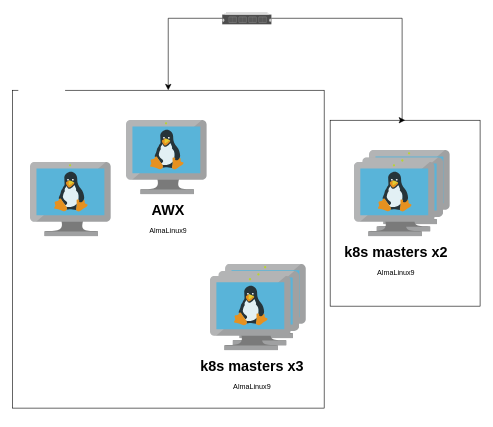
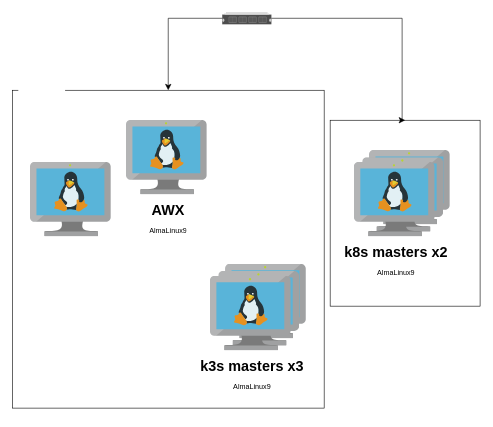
node "k8s masters x3 AlmaLinux9": label "k8s masters x3 AlmaLinux9" -> "k3s masters x3 AlmaLinux9"
